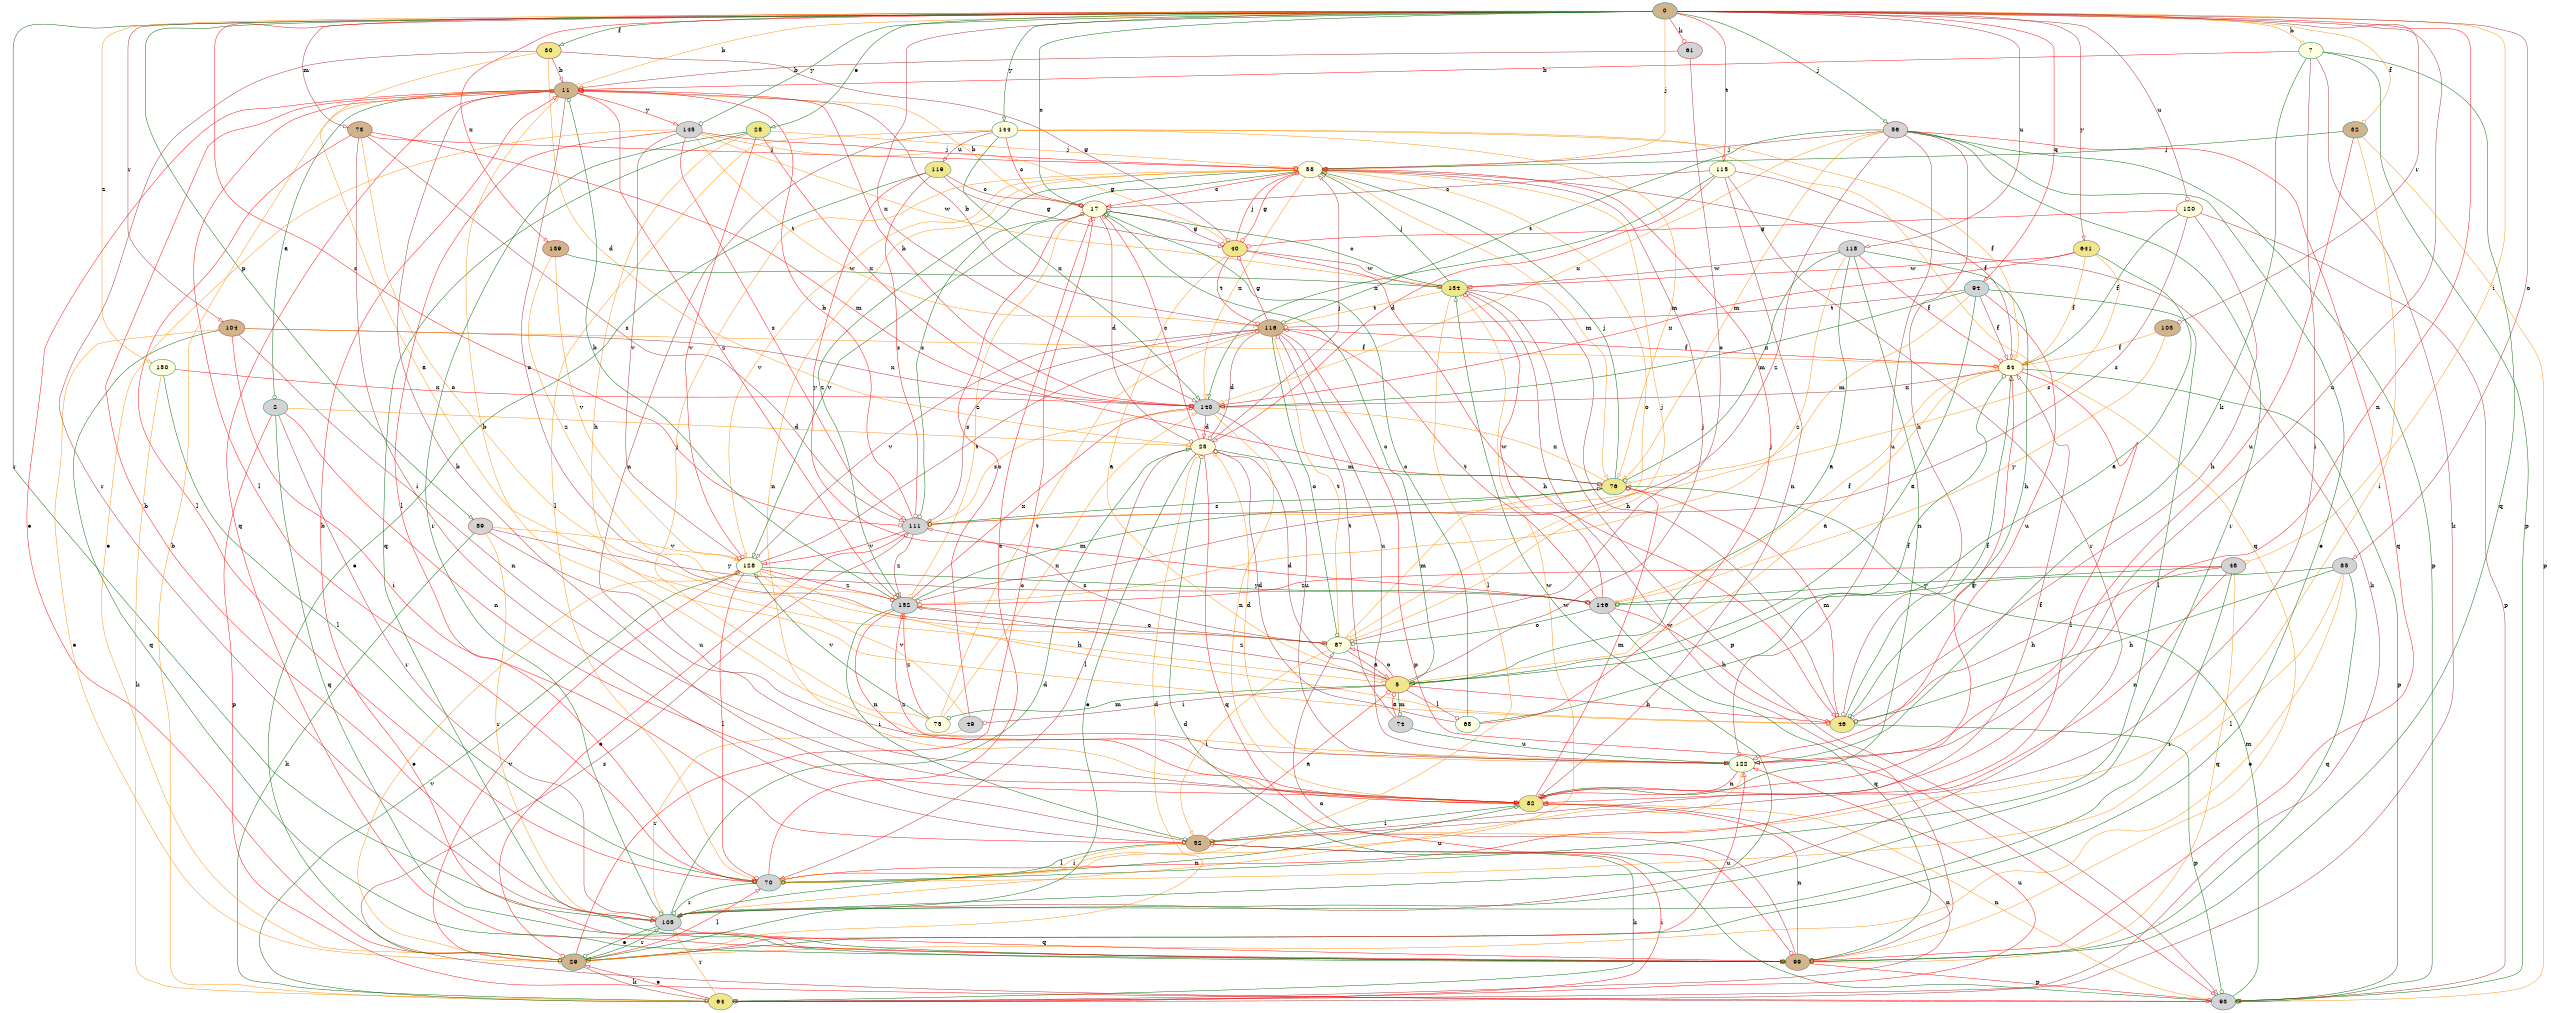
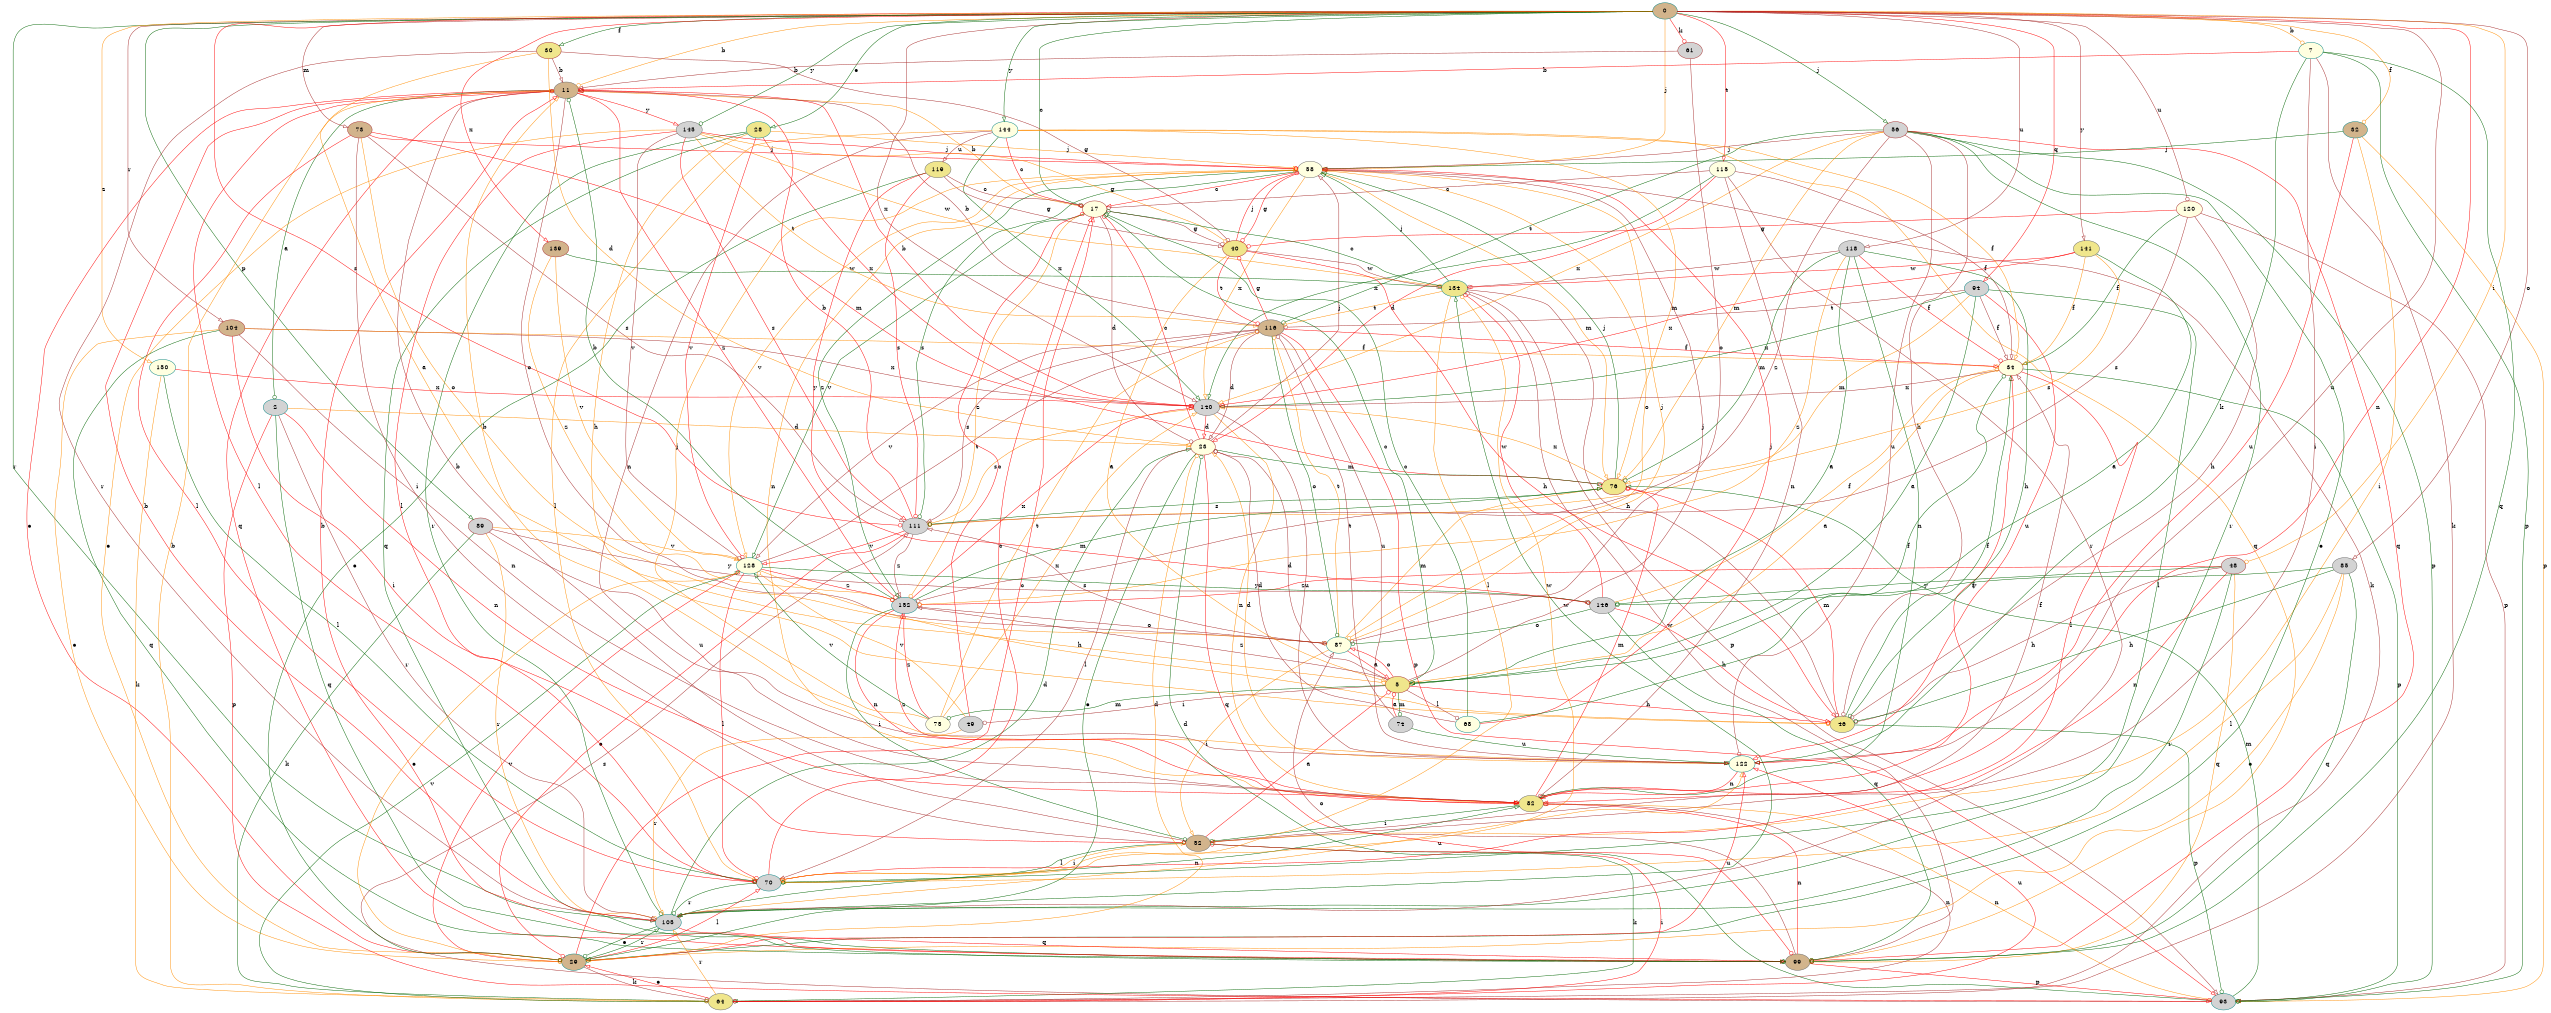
node "641": label "641" -> "141"
node "103": removed
edge "116" -> "23": arrowhead odot -> onormal
edge "146" -> "116": removed, label "t"
node "76": color teal -> brown
edge "29" -> "17": arrowhead odot -> onormal
